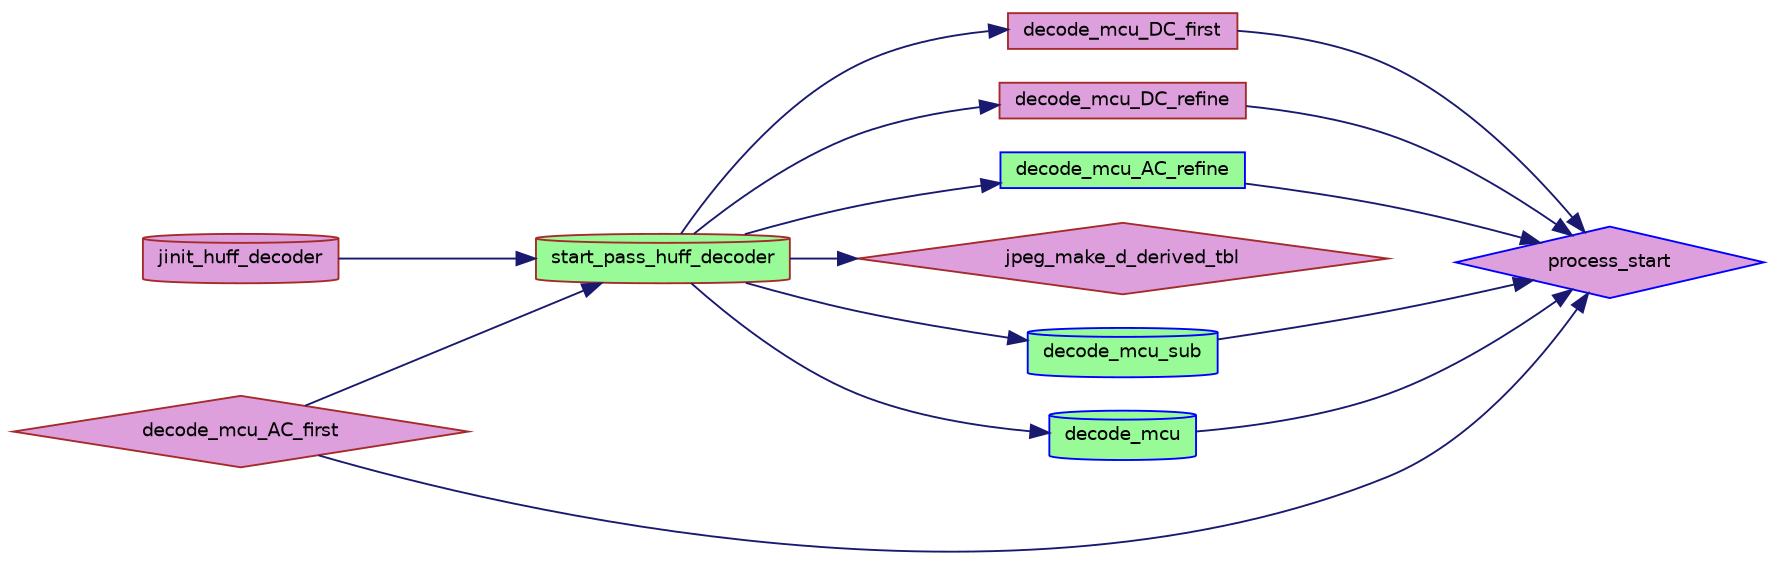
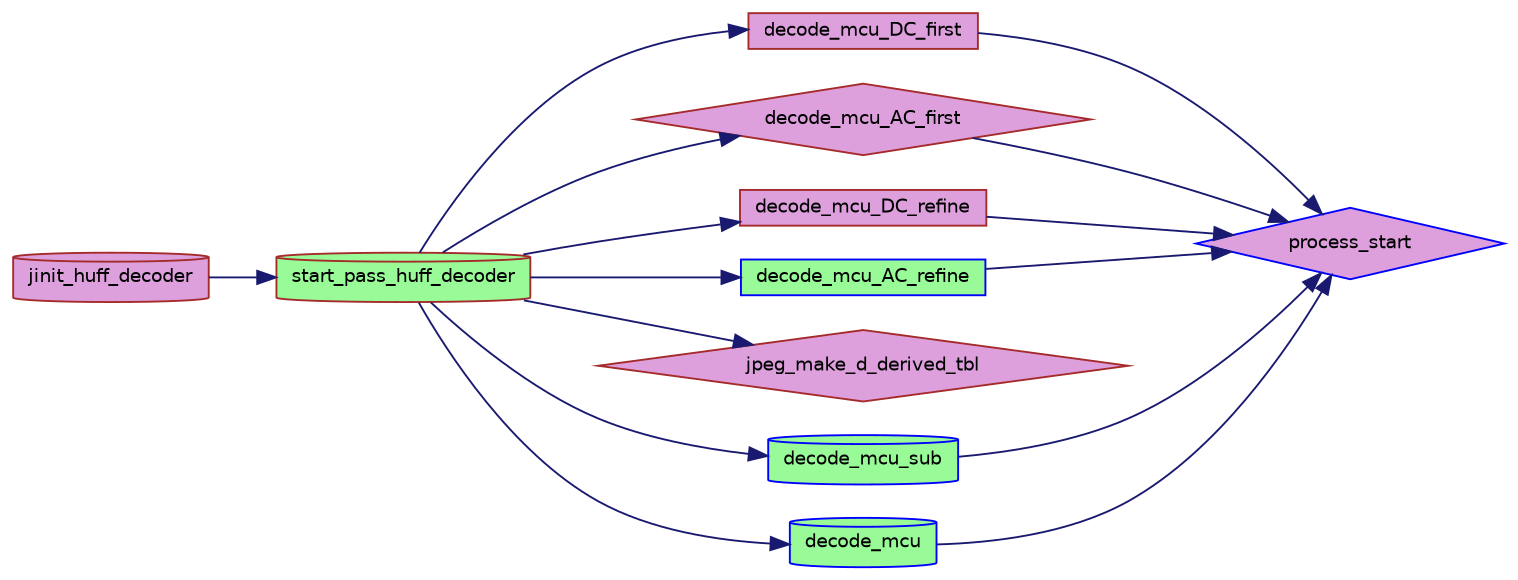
edge "decode_mcu_AC_first" -> "start_pass_huff_decoder": reversed
